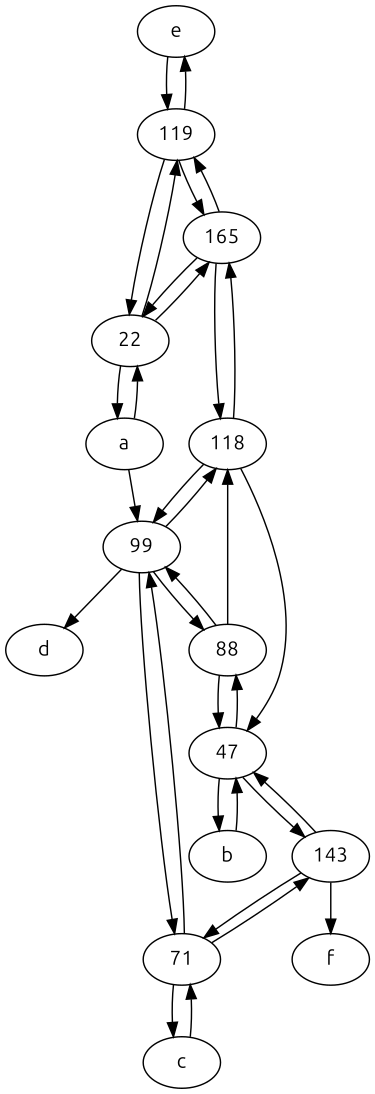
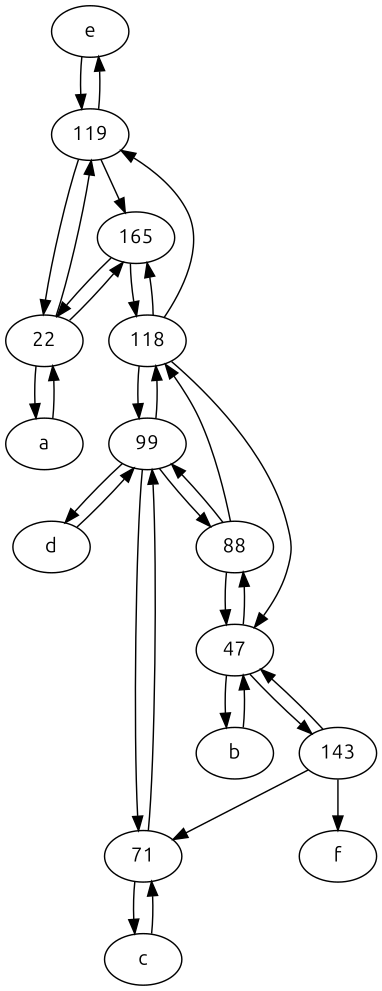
edge "165" -> "119": now "118" -> "119"
edge "a" -> "99": now "d" -> "99"
edge "71" -> "143": removed
